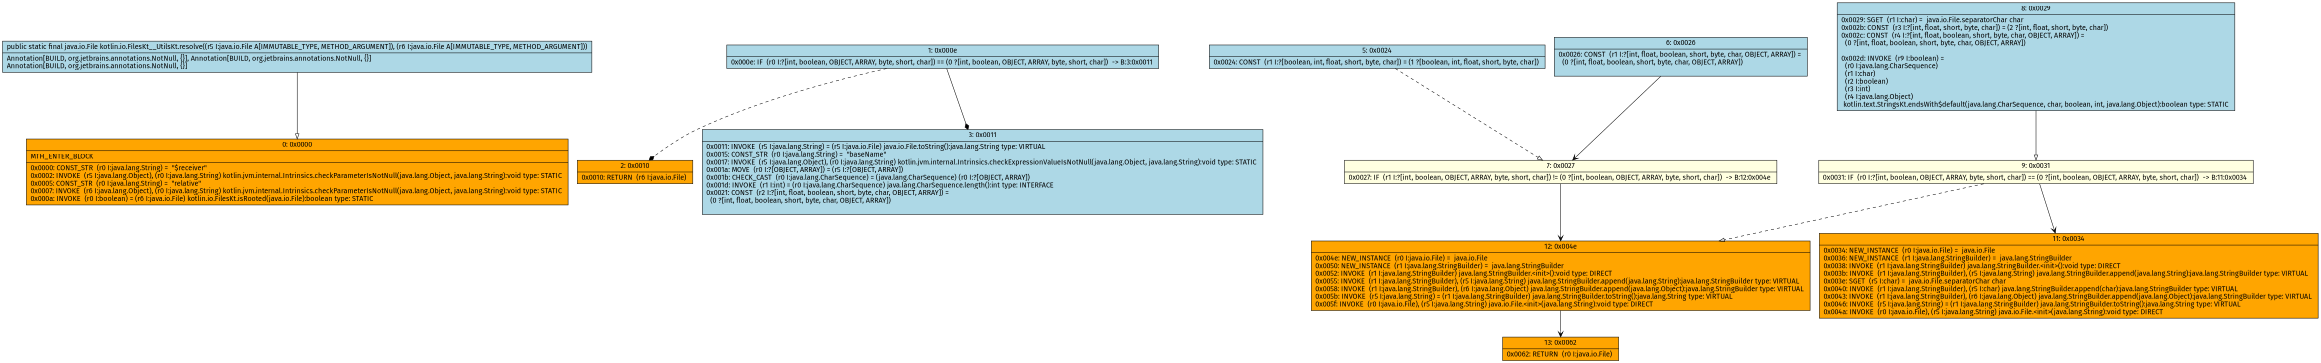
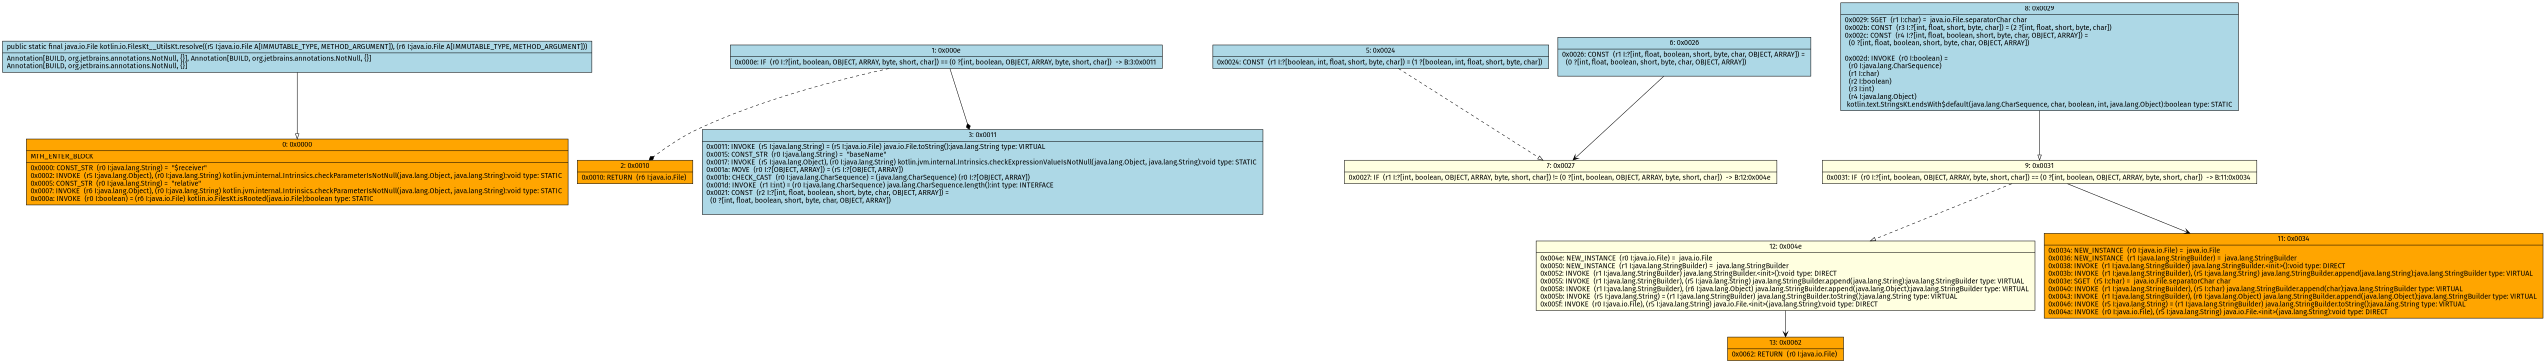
node "8: 0x0029": text "0x002d: INVOKE  (r9 I:boolean) =" -> "0x002d: INVOKE  (r0 I:boolean) ="
edge "7: 0x0027" -> "12: 0x004e": removed
node "12: 0x004e": fillcolor orange -> lightyellow
